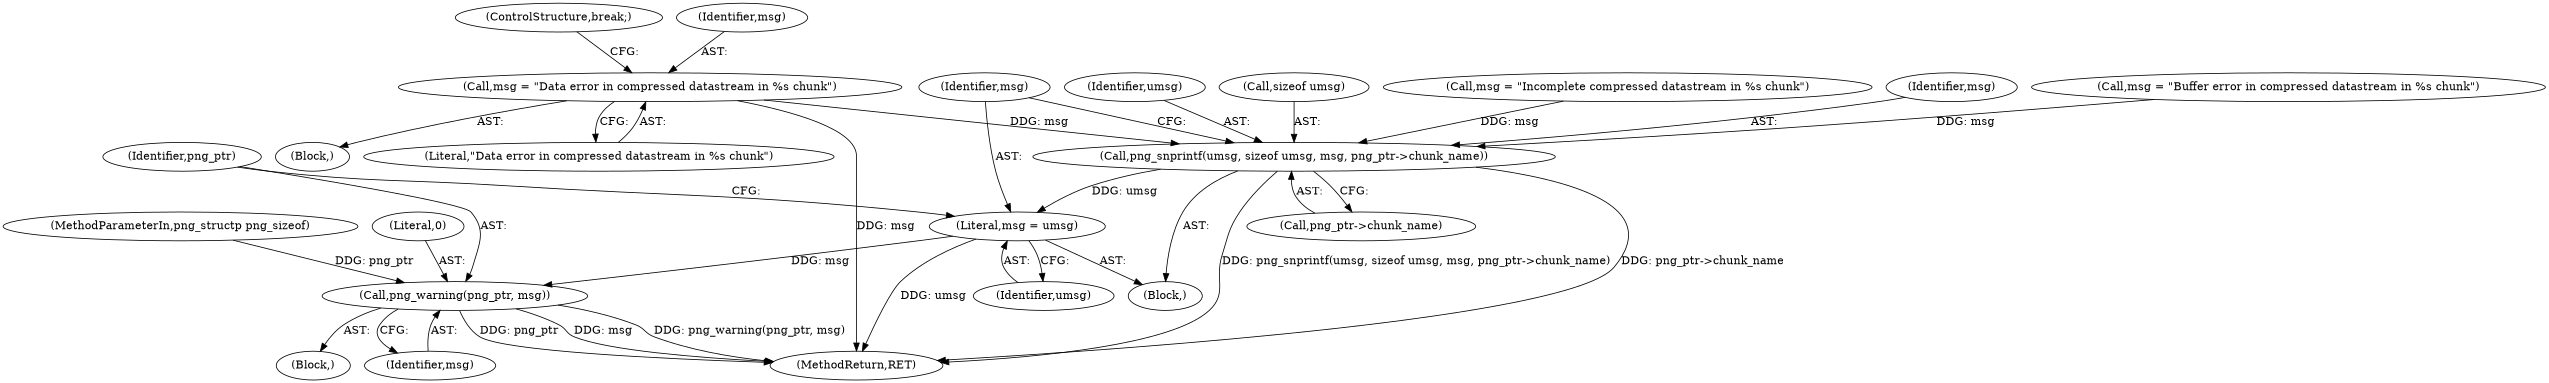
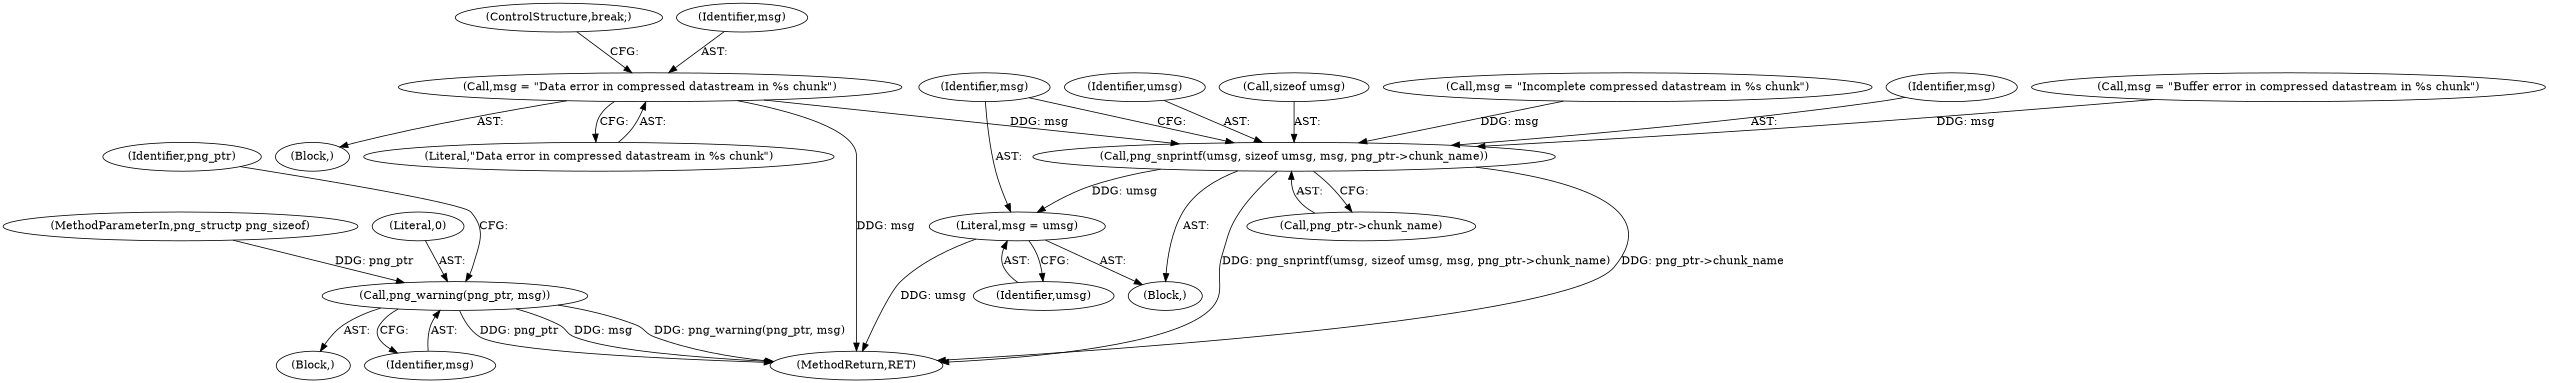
edge "(Identifier,png_ptr)" -> "(Literal,msg = umsg)": removed, label "CFG:"
edge "(Identifier,png_ptr)" -> "(Call,png_warning(png_ptr, msg))": label "AST: " -> "CFG: "
edge "(Literal,msg = umsg)" -> "(Call,png_warning(png_ptr, msg))": removed, label "DDG: msg"
